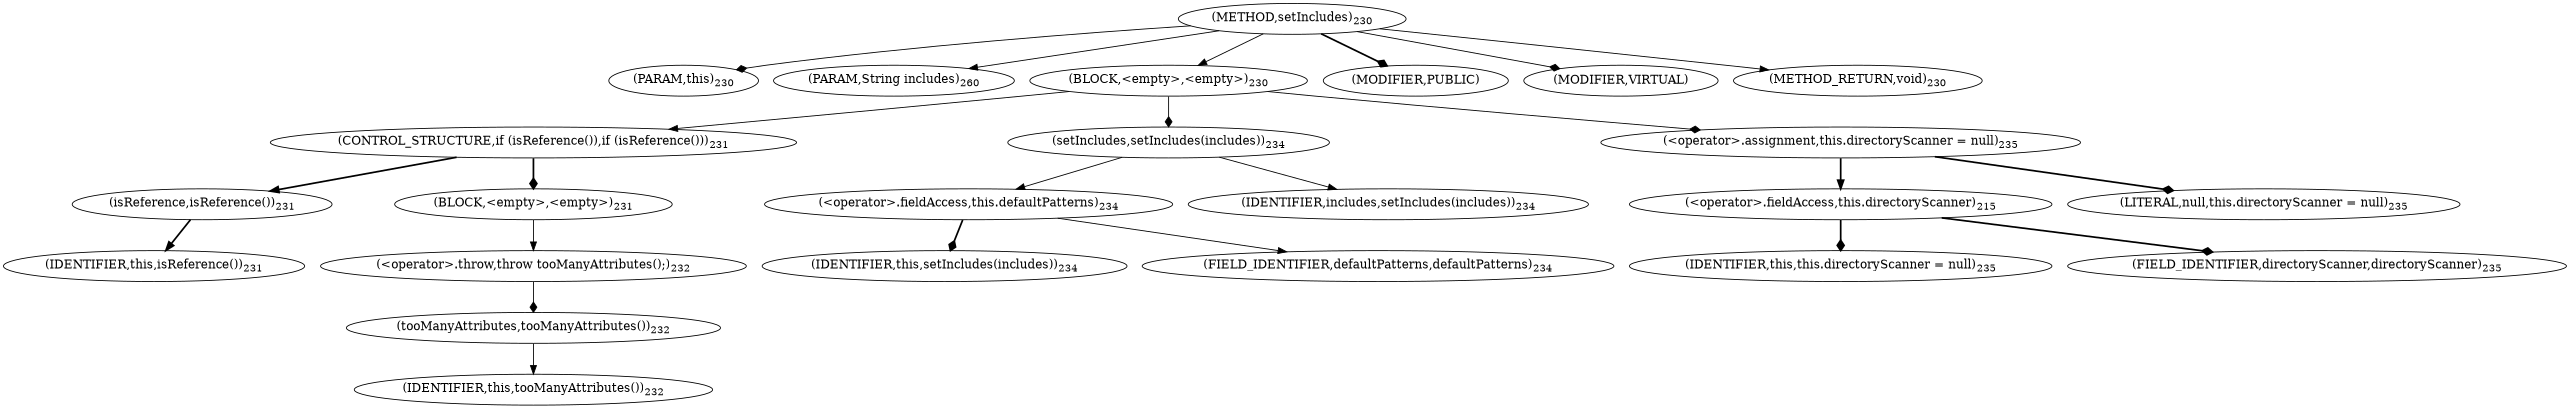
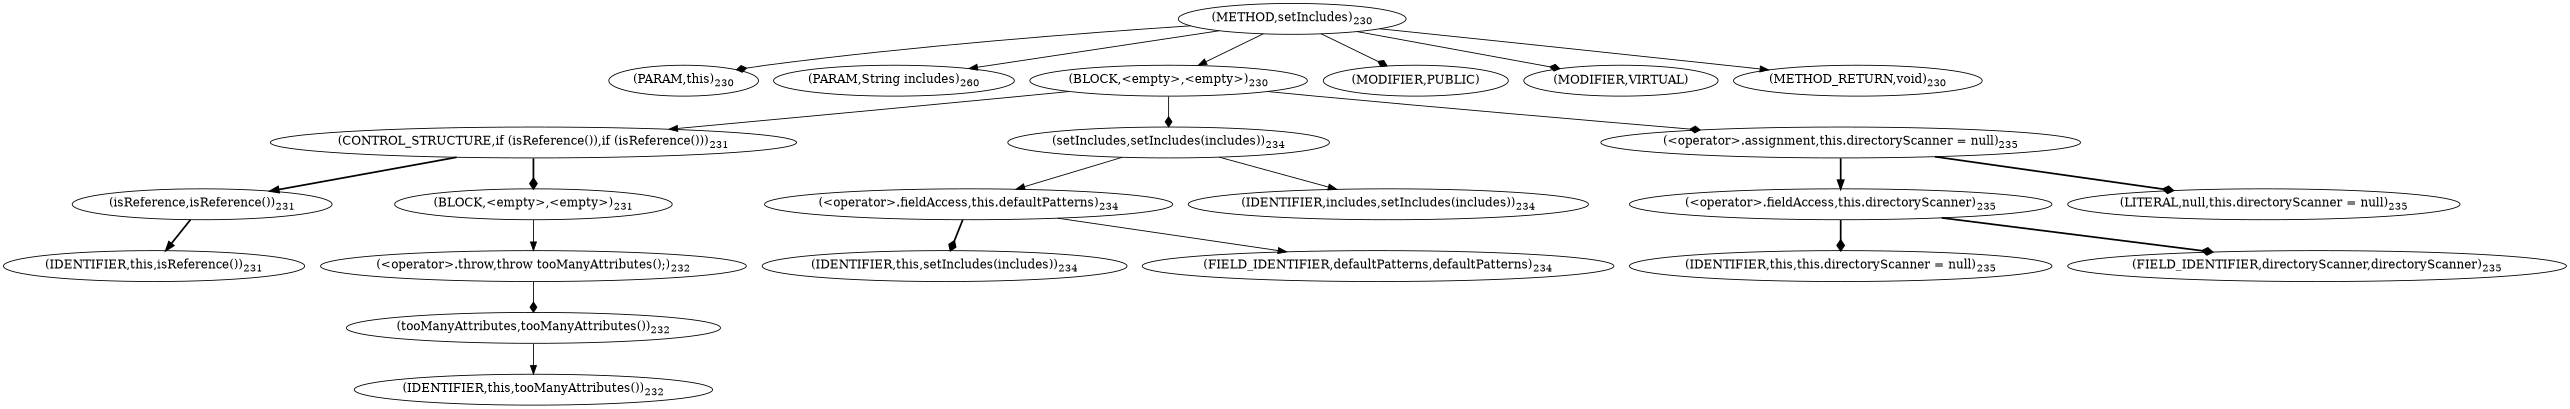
edge "(METHOD,setIncludes)" -> "(MODIFIER,PUBLIC)": style bold -> solid
node "(<operator>.fieldAccess,this.directoryScanner)": text "215" -> "235"
